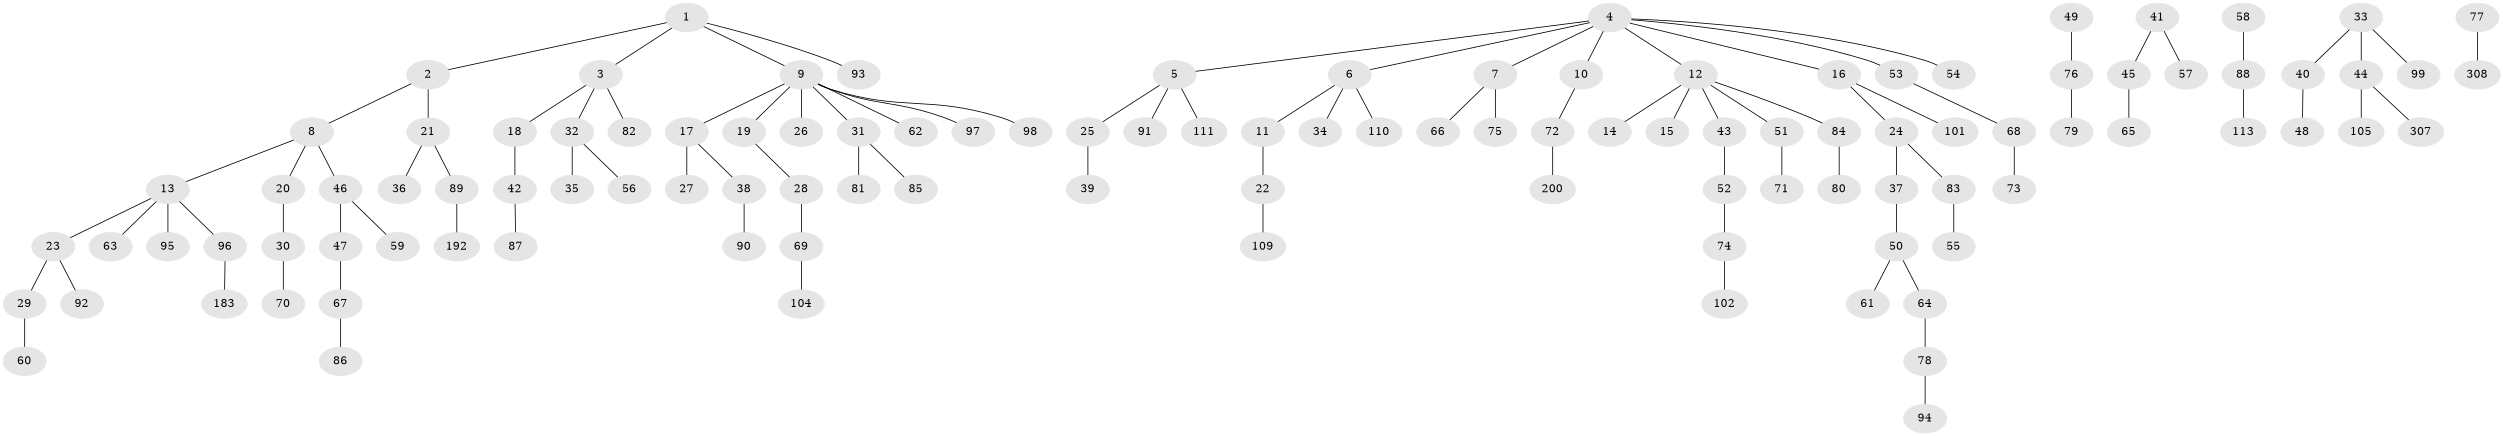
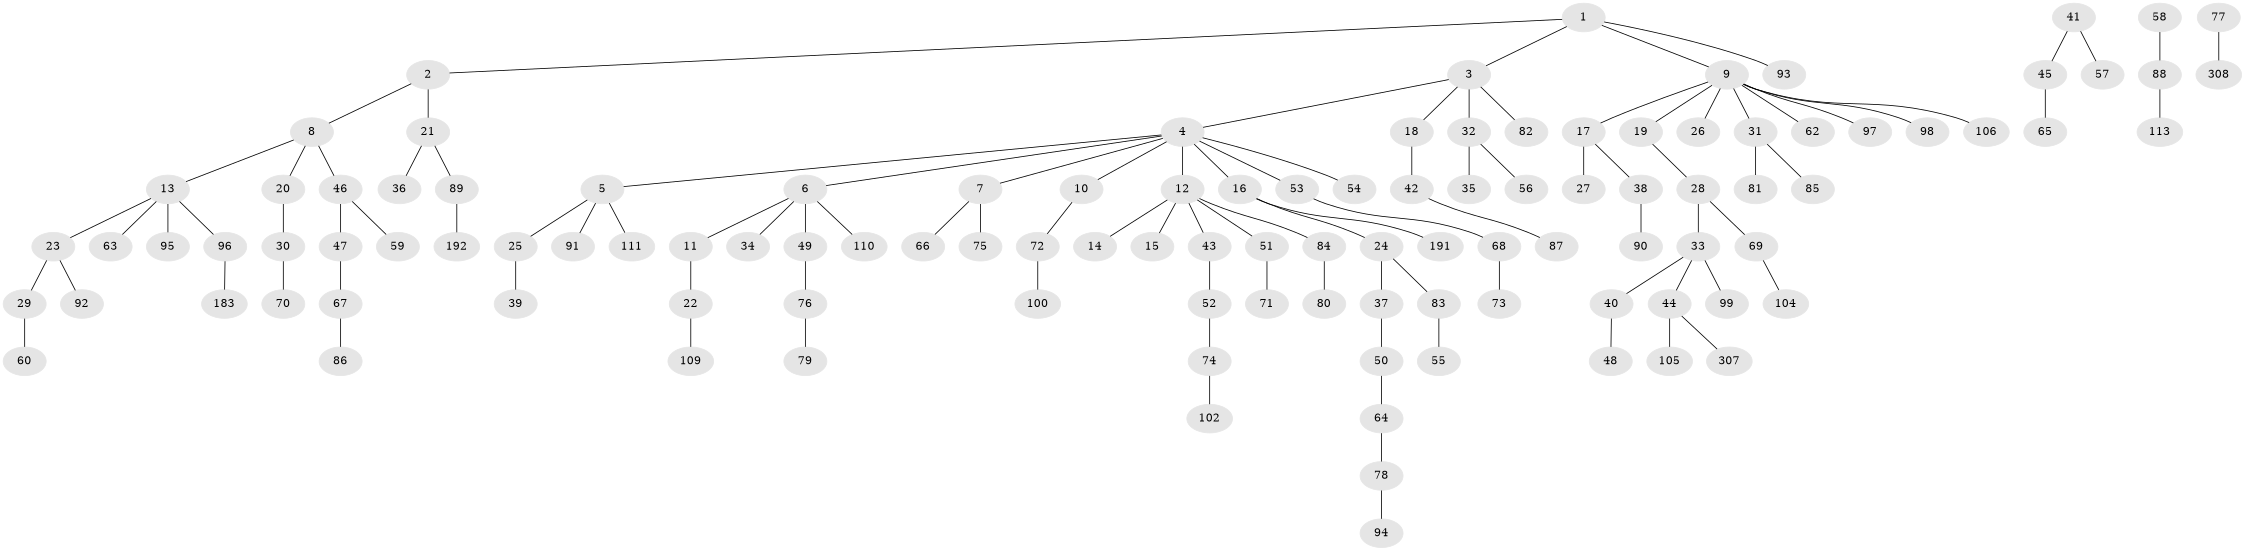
edge "3" -- "4": added
node "101": label "101" -> "191"
node "106": added
node "200": label "200" -> "100"
edge "6" -- "49": added
edge "28" -- "33": added
node "61": removed
